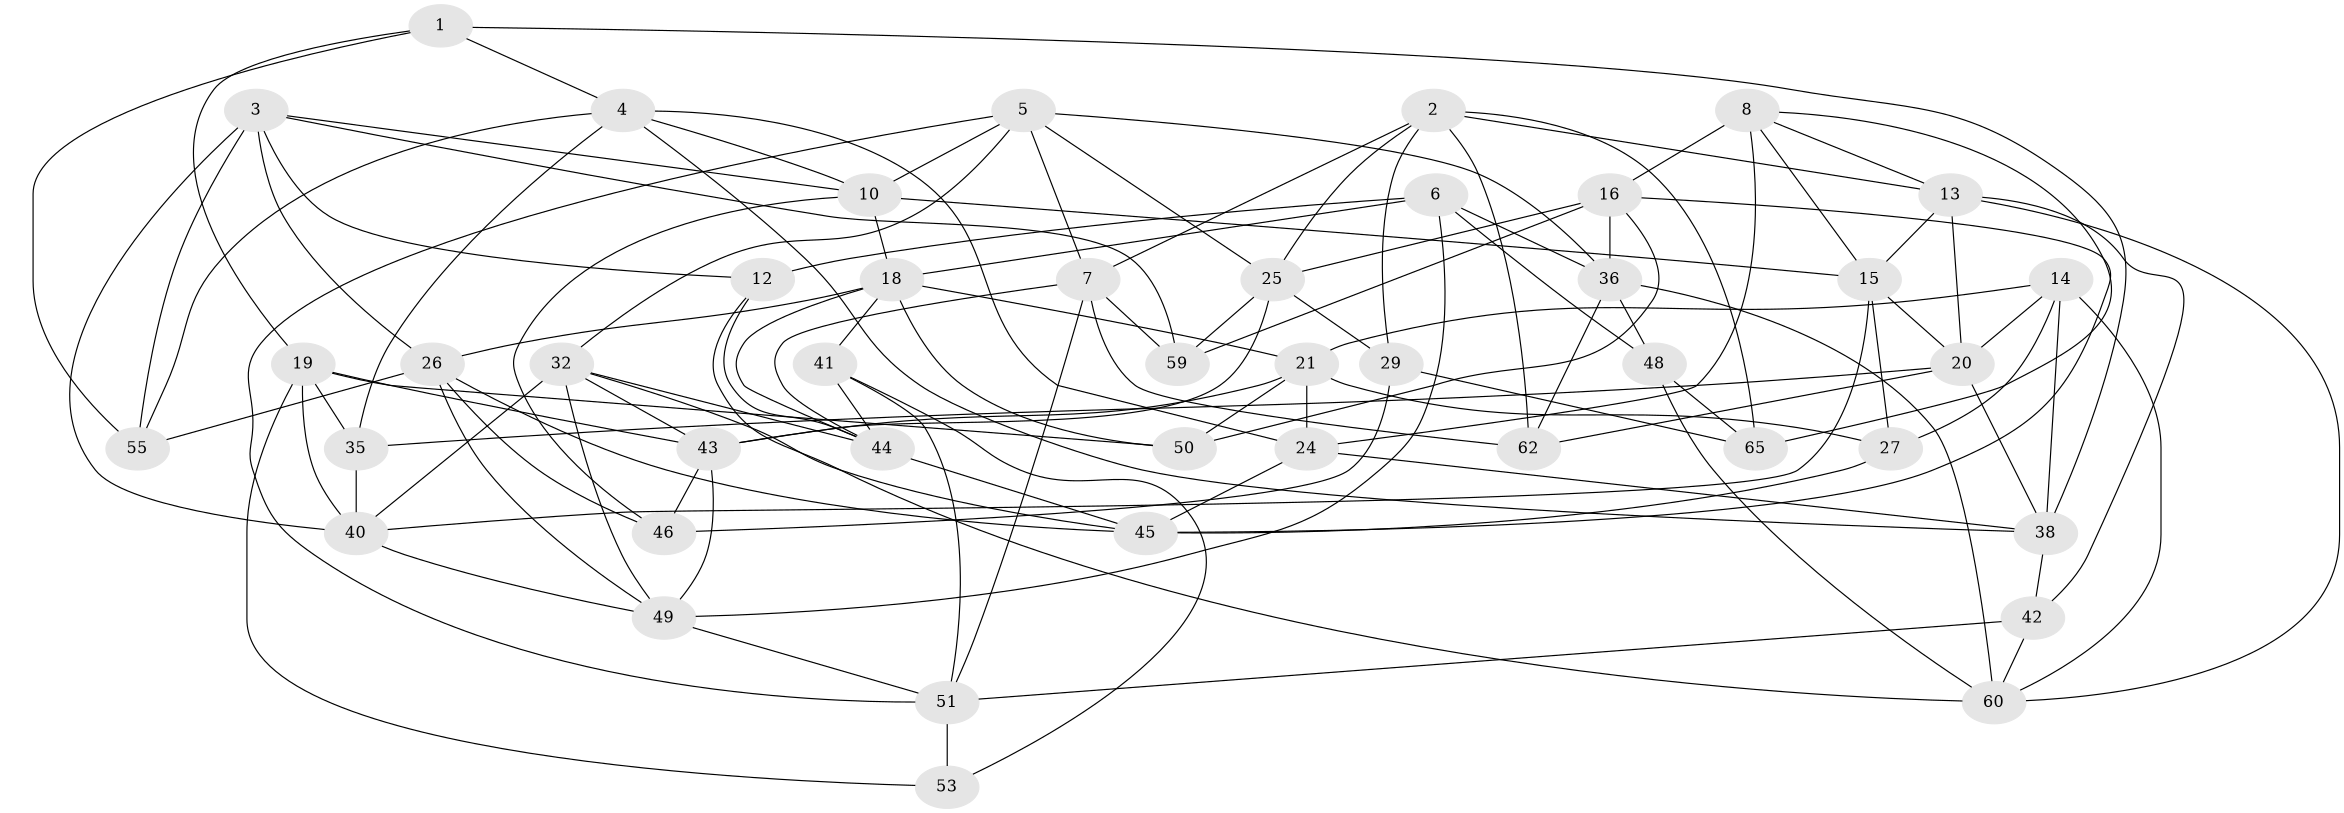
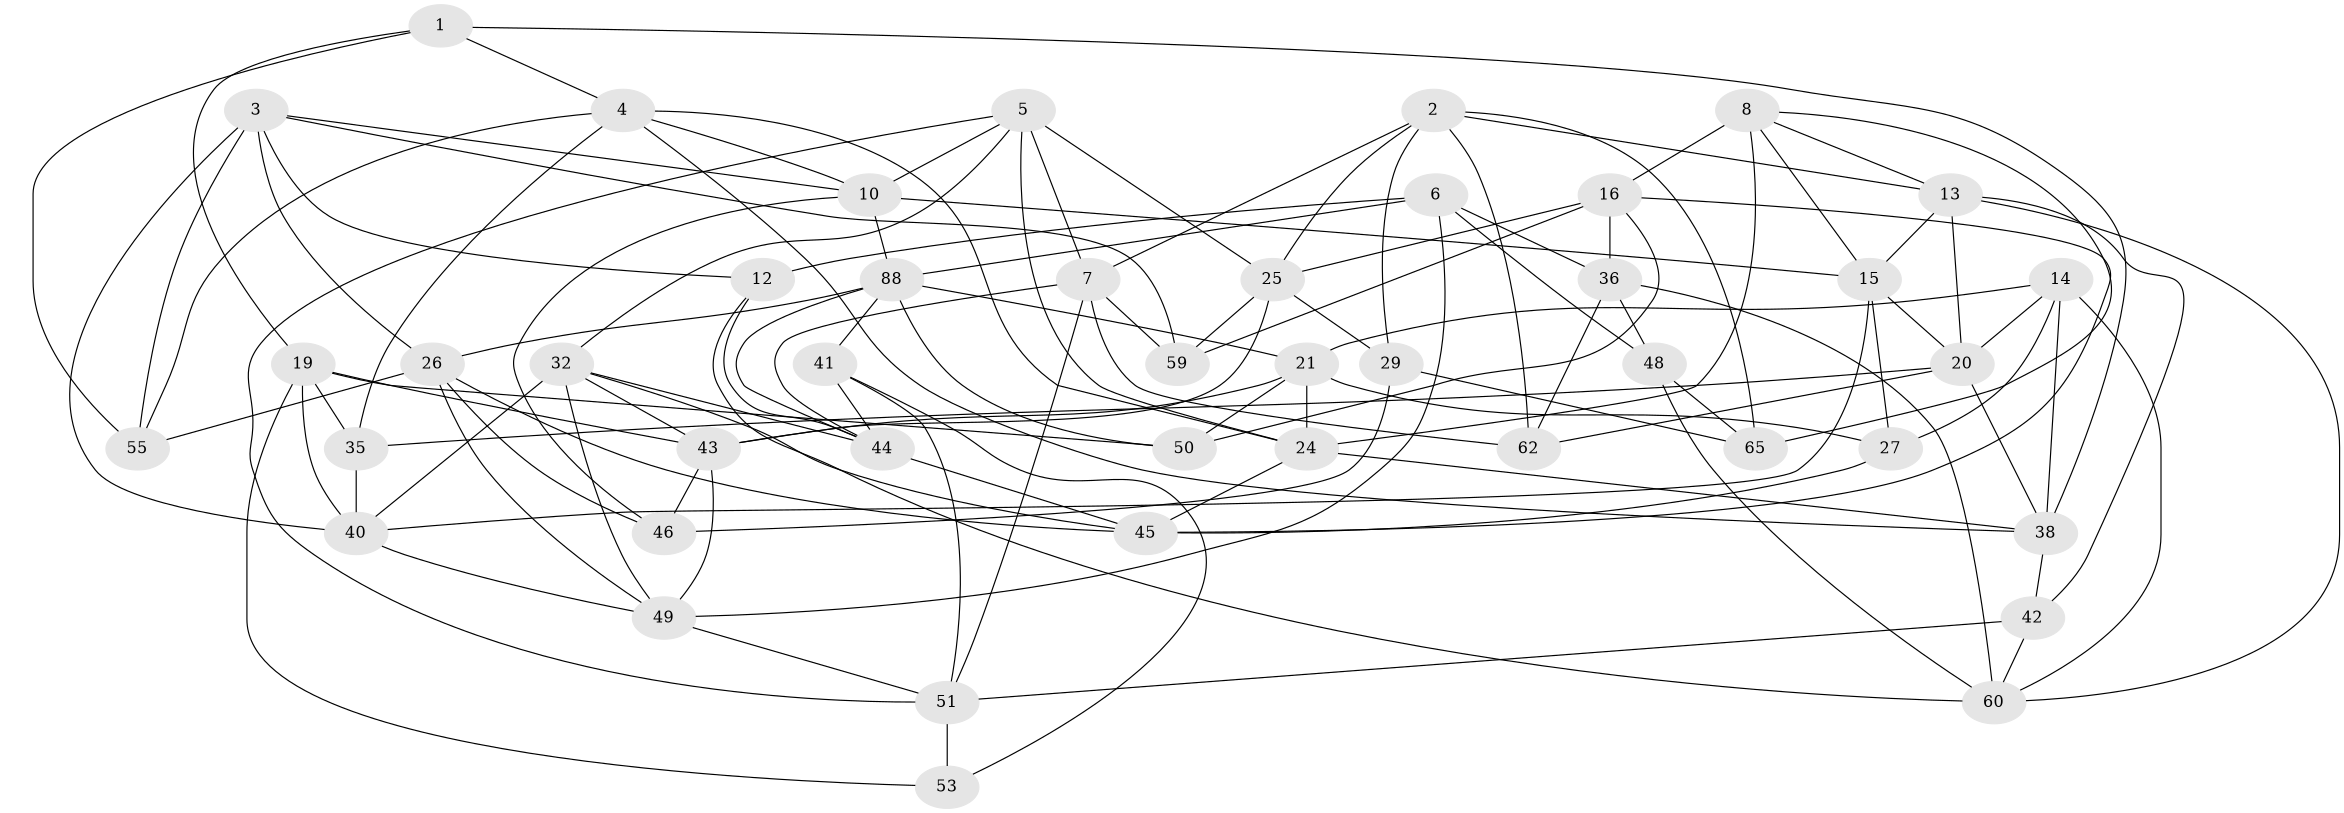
edge "5" -- "36": now "5" -- "24"
node "18": label "18" -> "88"
